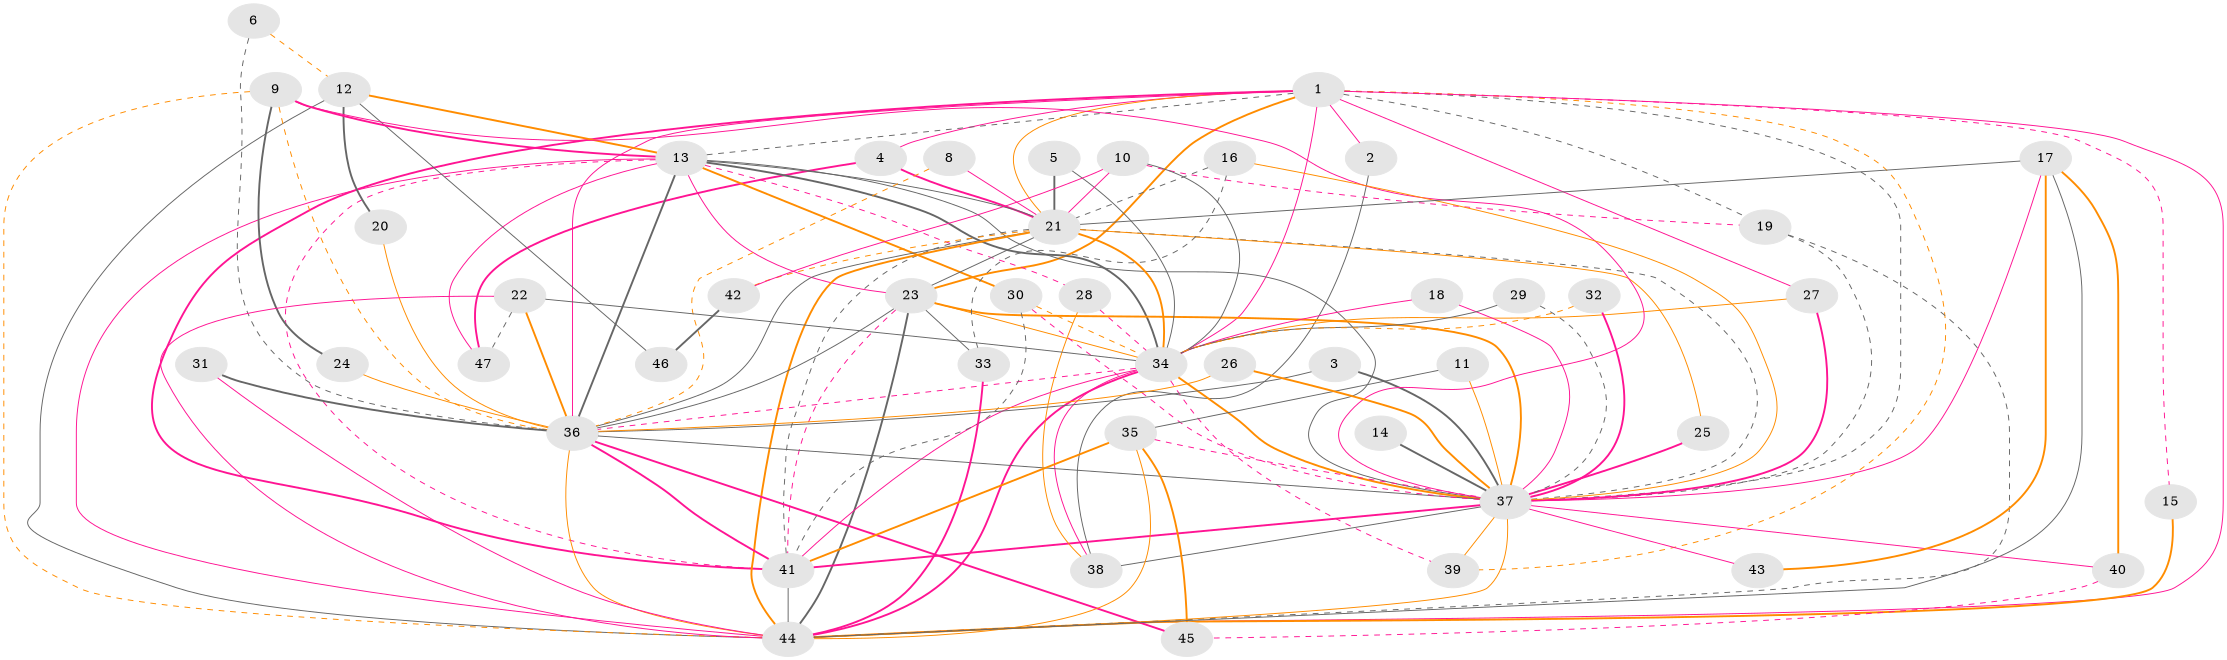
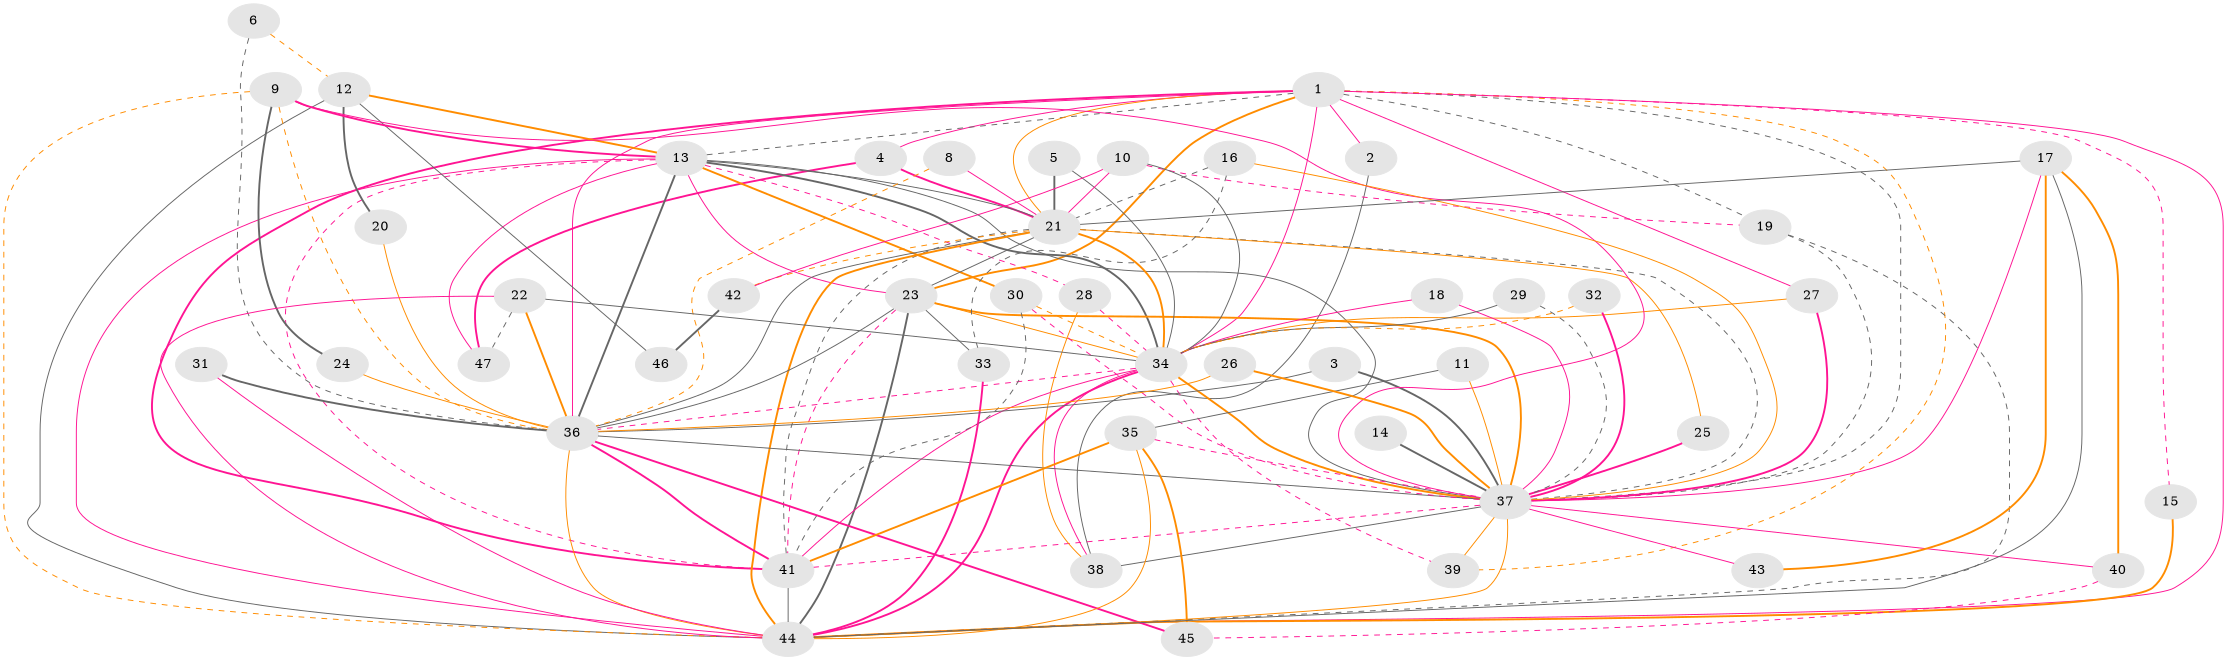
edge "37" -- "41": style bold -> dashed
